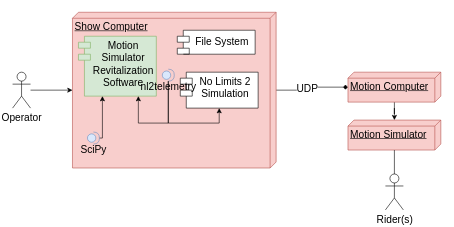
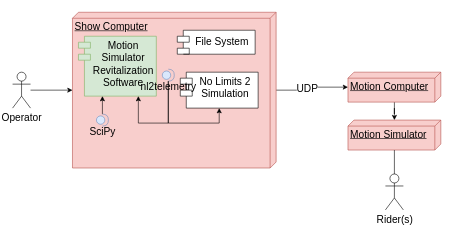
edge "Show Computer" -> "Motion Computer": arrowhead diamond -> classic
node "SciPy": moved (93, 138) -> (102, 120)
